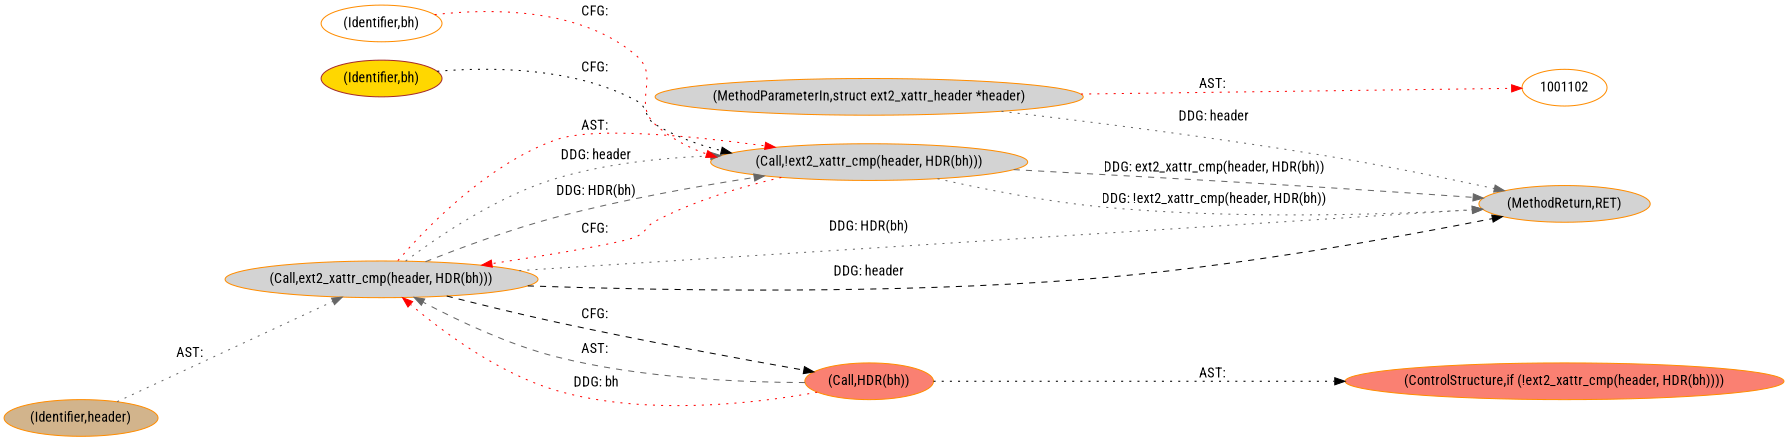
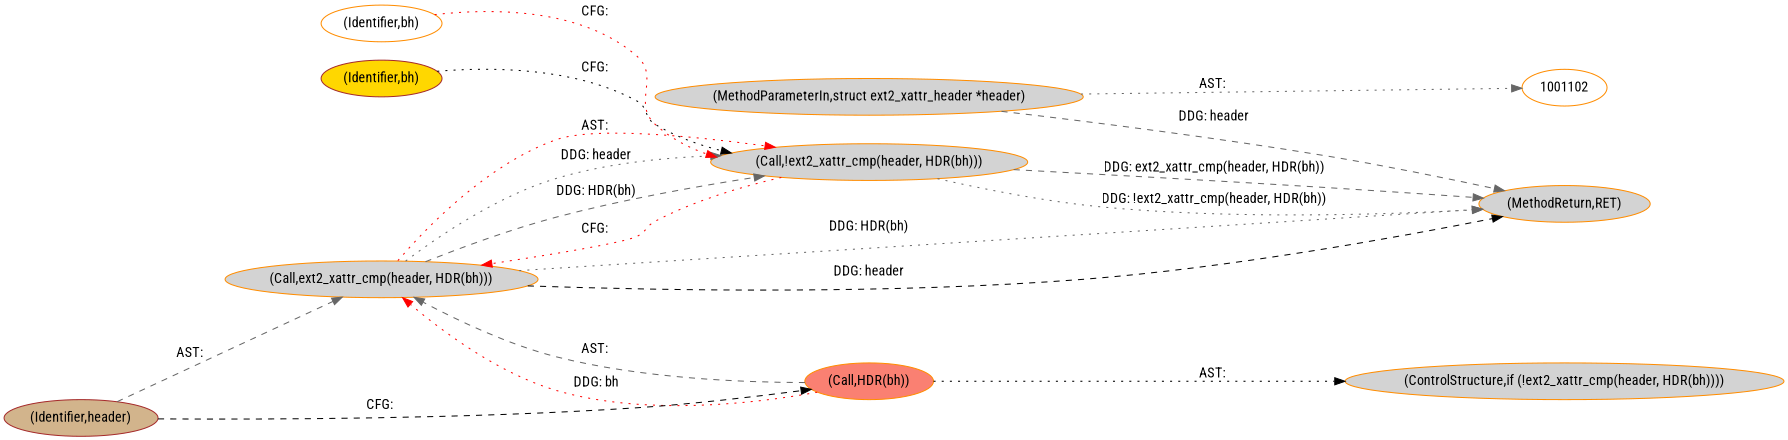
edge "(MethodParameterIn,struct ext2_xattr_header *header)" -> "1001102": color red -> gray40
edge "(MethodParameterIn,struct ext2_xattr_header *header)" -> "(MethodReturn,RET)": style dotted -> dashed
edge "(Call,ext2_xattr_cmp(header, HDR(bh)))" -> "(Call,HDR(bh))": now "(Identifier,header)" -> "(Call,HDR(bh))"
edge "(Identifier,header)" -> "(Call,ext2_xattr_cmp(header, HDR(bh)))": style dotted -> dashed
node "(ControlStructure,if (!ext2_xattr_cmp(header, HDR(bh))))": fillcolor salmon -> lightgrey
node "(Identifier,header)": color darkorange -> brown
